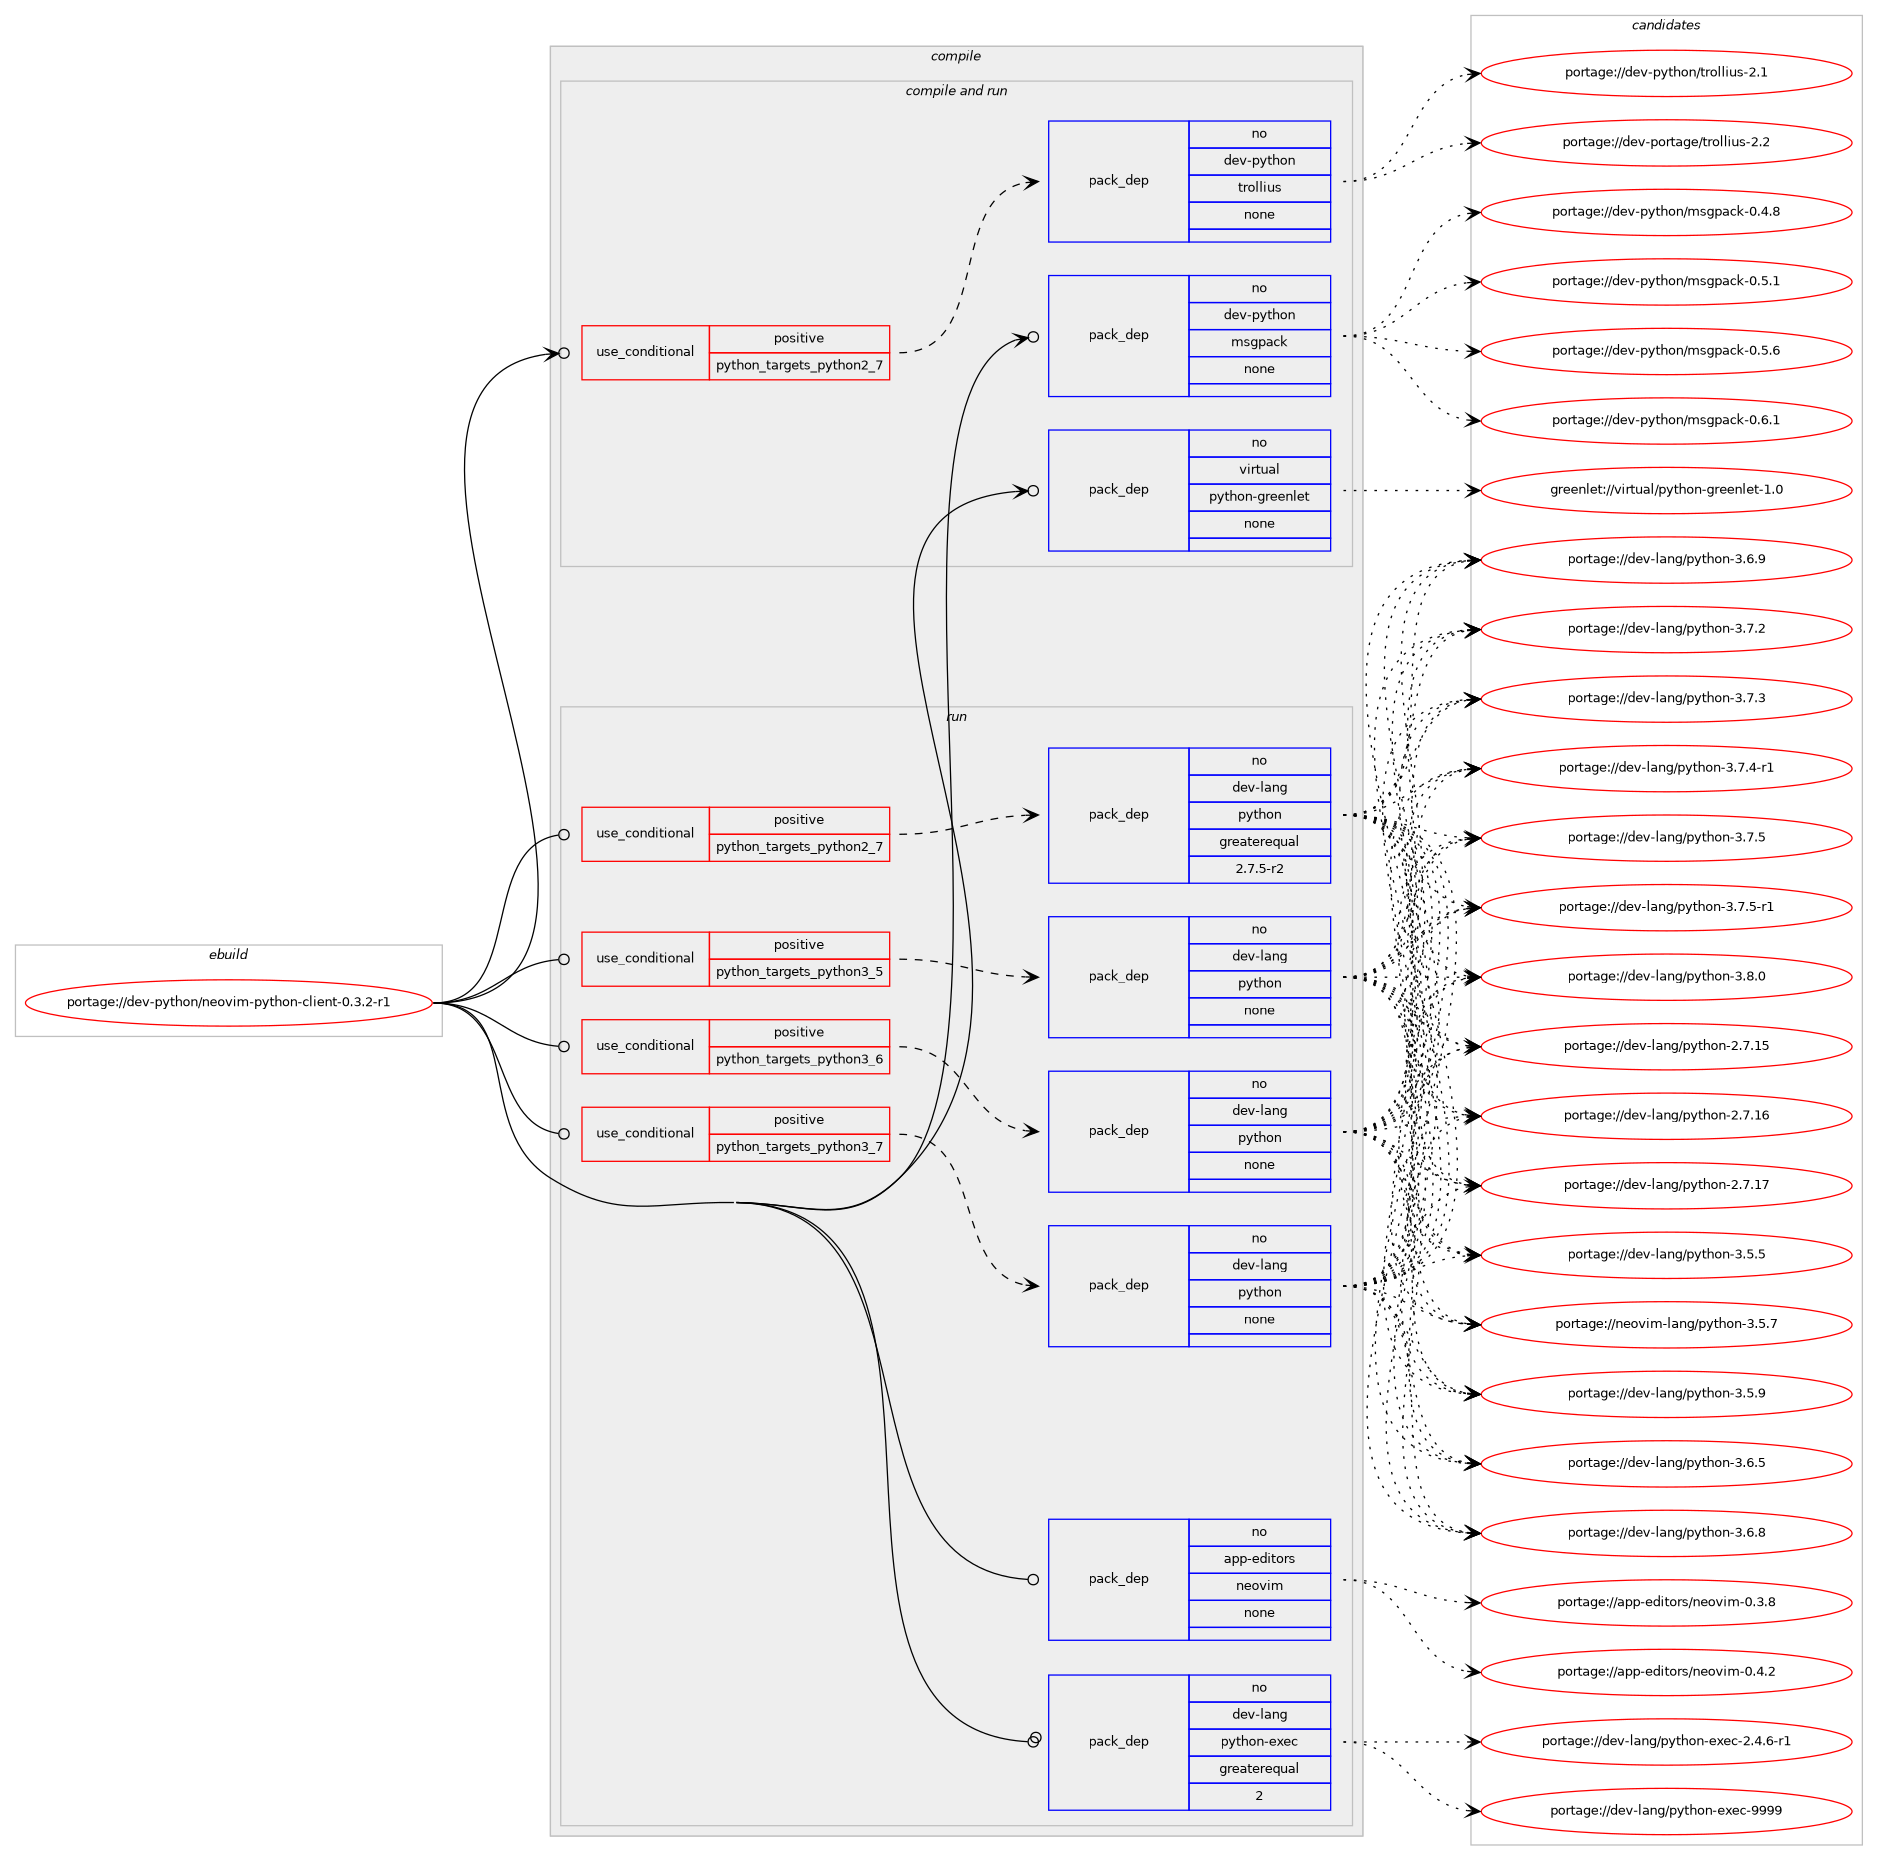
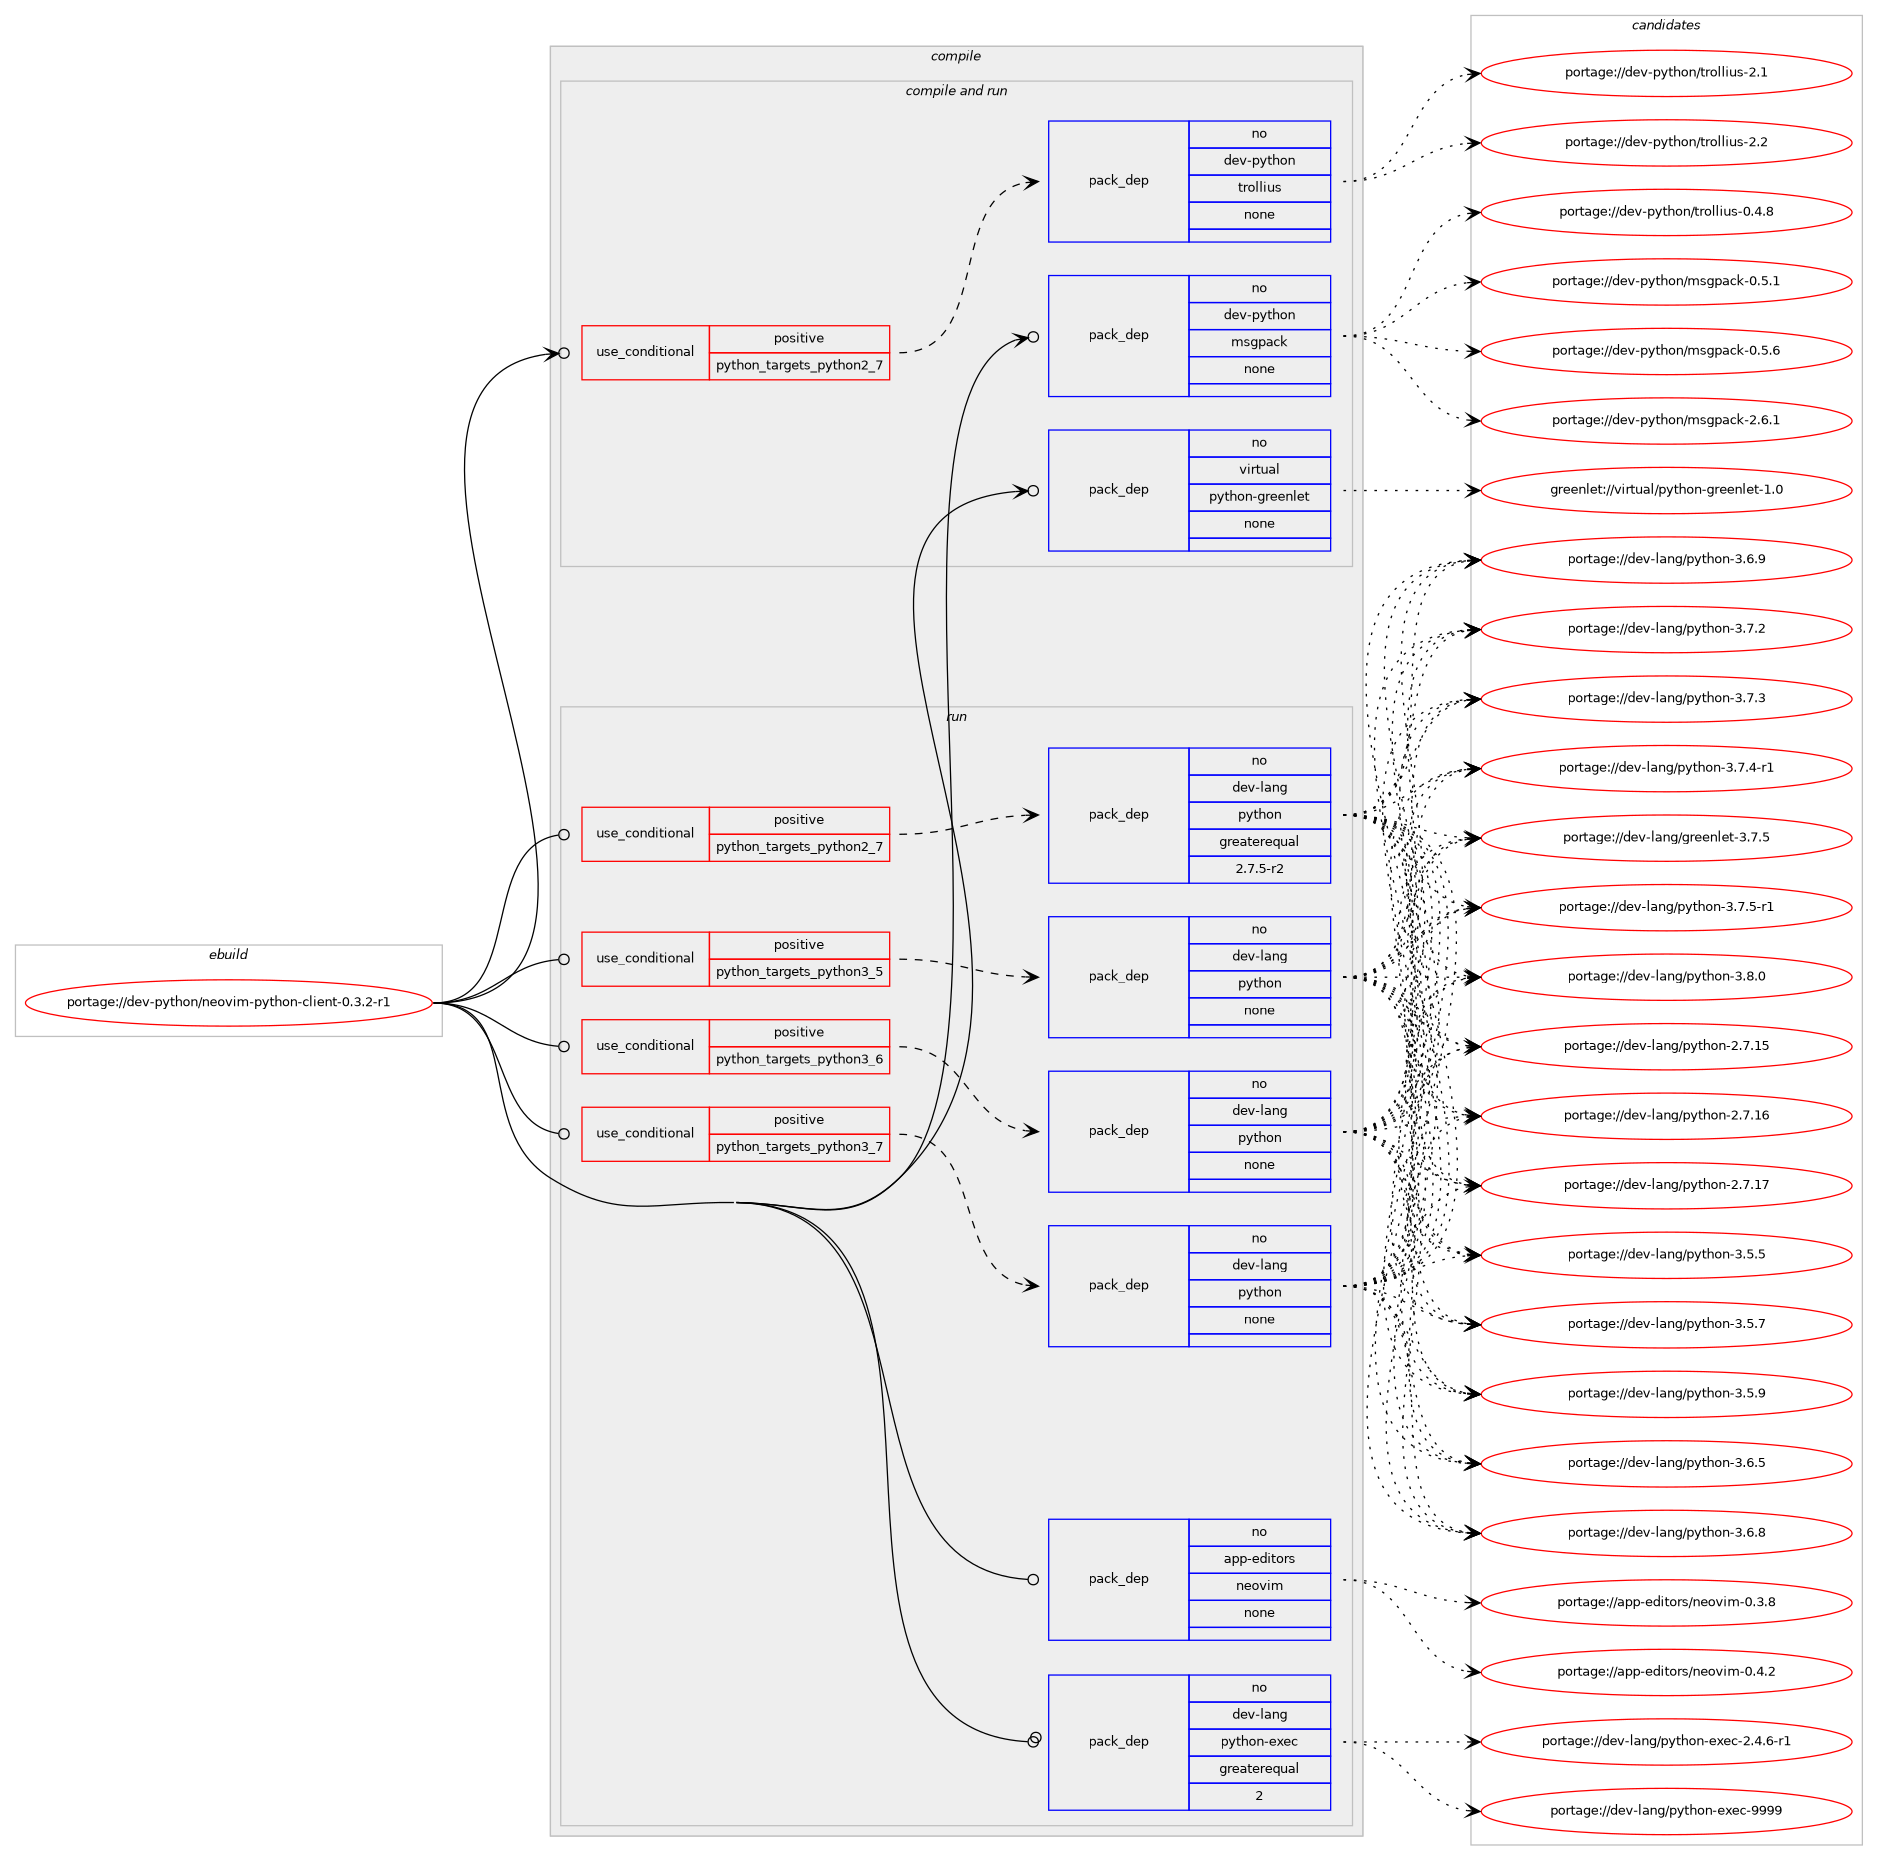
node "portage://dev-portage/trollius-2.2": label "portage://dev-portage/trollius-2.2" -> "portage://dev-python/trollius-2.2"
node "portage://dev-python/msgpack-0.4.8": label "portage://dev-python/msgpack-0.4.8" -> "portage://dev-python/trollius-0.4.8"
node "portage://dev-python/msgpack-0.6.1": label "portage://dev-python/msgpack-0.6.1" -> "portage://dev-python/msgpack-2.6.1"
node "portage://dev-lang/python-3.7.5": label "portage://dev-lang/python-3.7.5" -> "portage://dev-lang/greenlet-3.7.5"
node "portage://neovim-lang/python-3.5.7": label "portage://neovim-lang/python-3.5.7" -> "portage://dev-lang/python-3.5.7"
